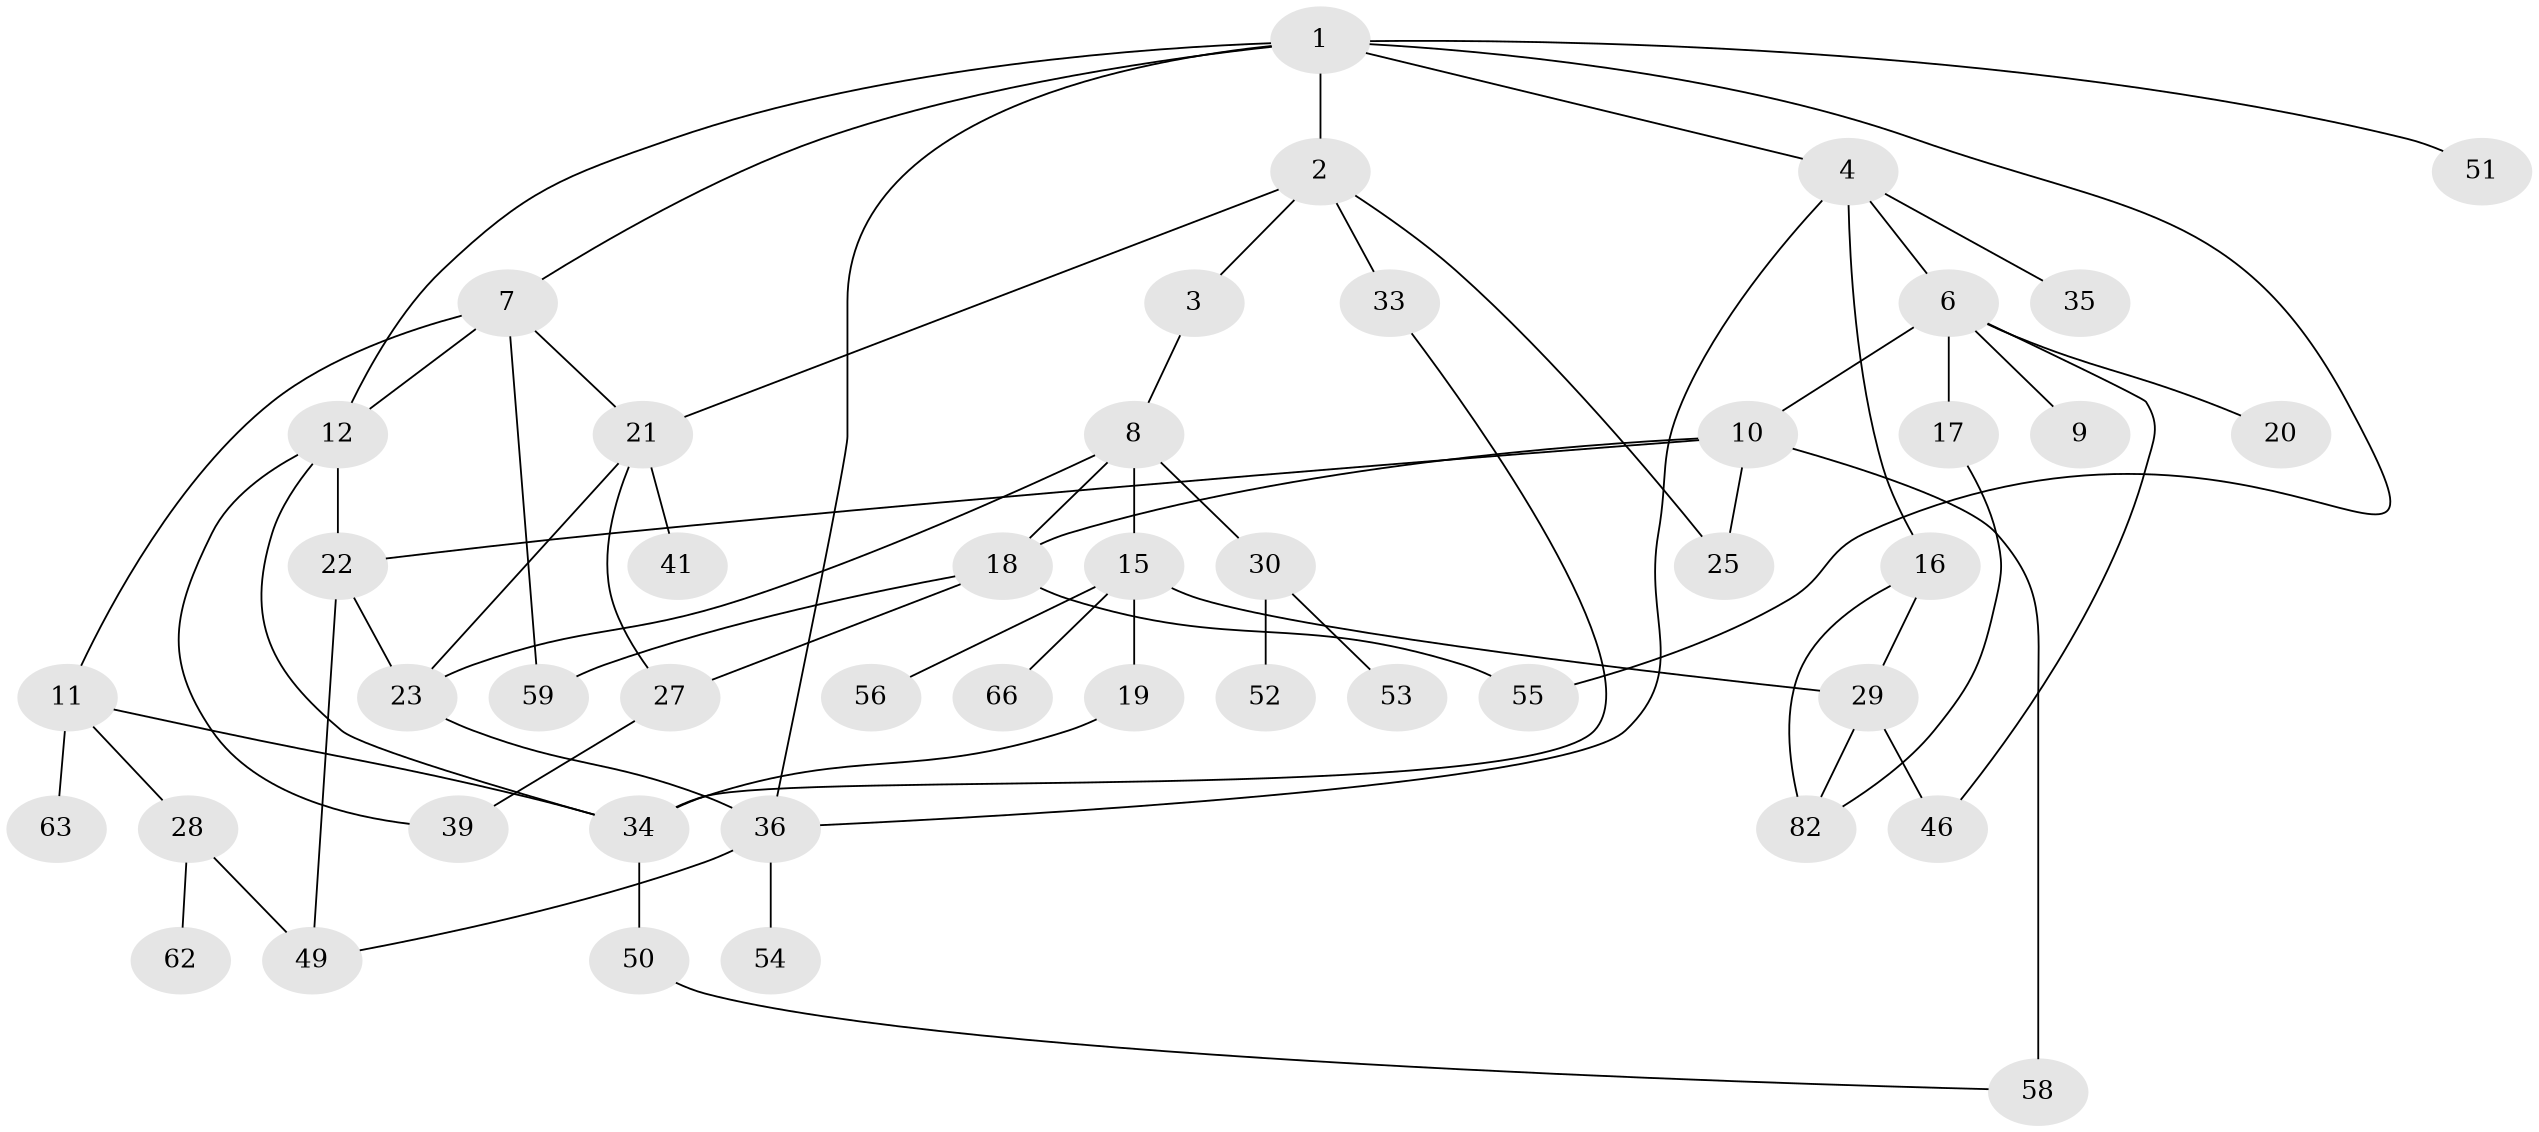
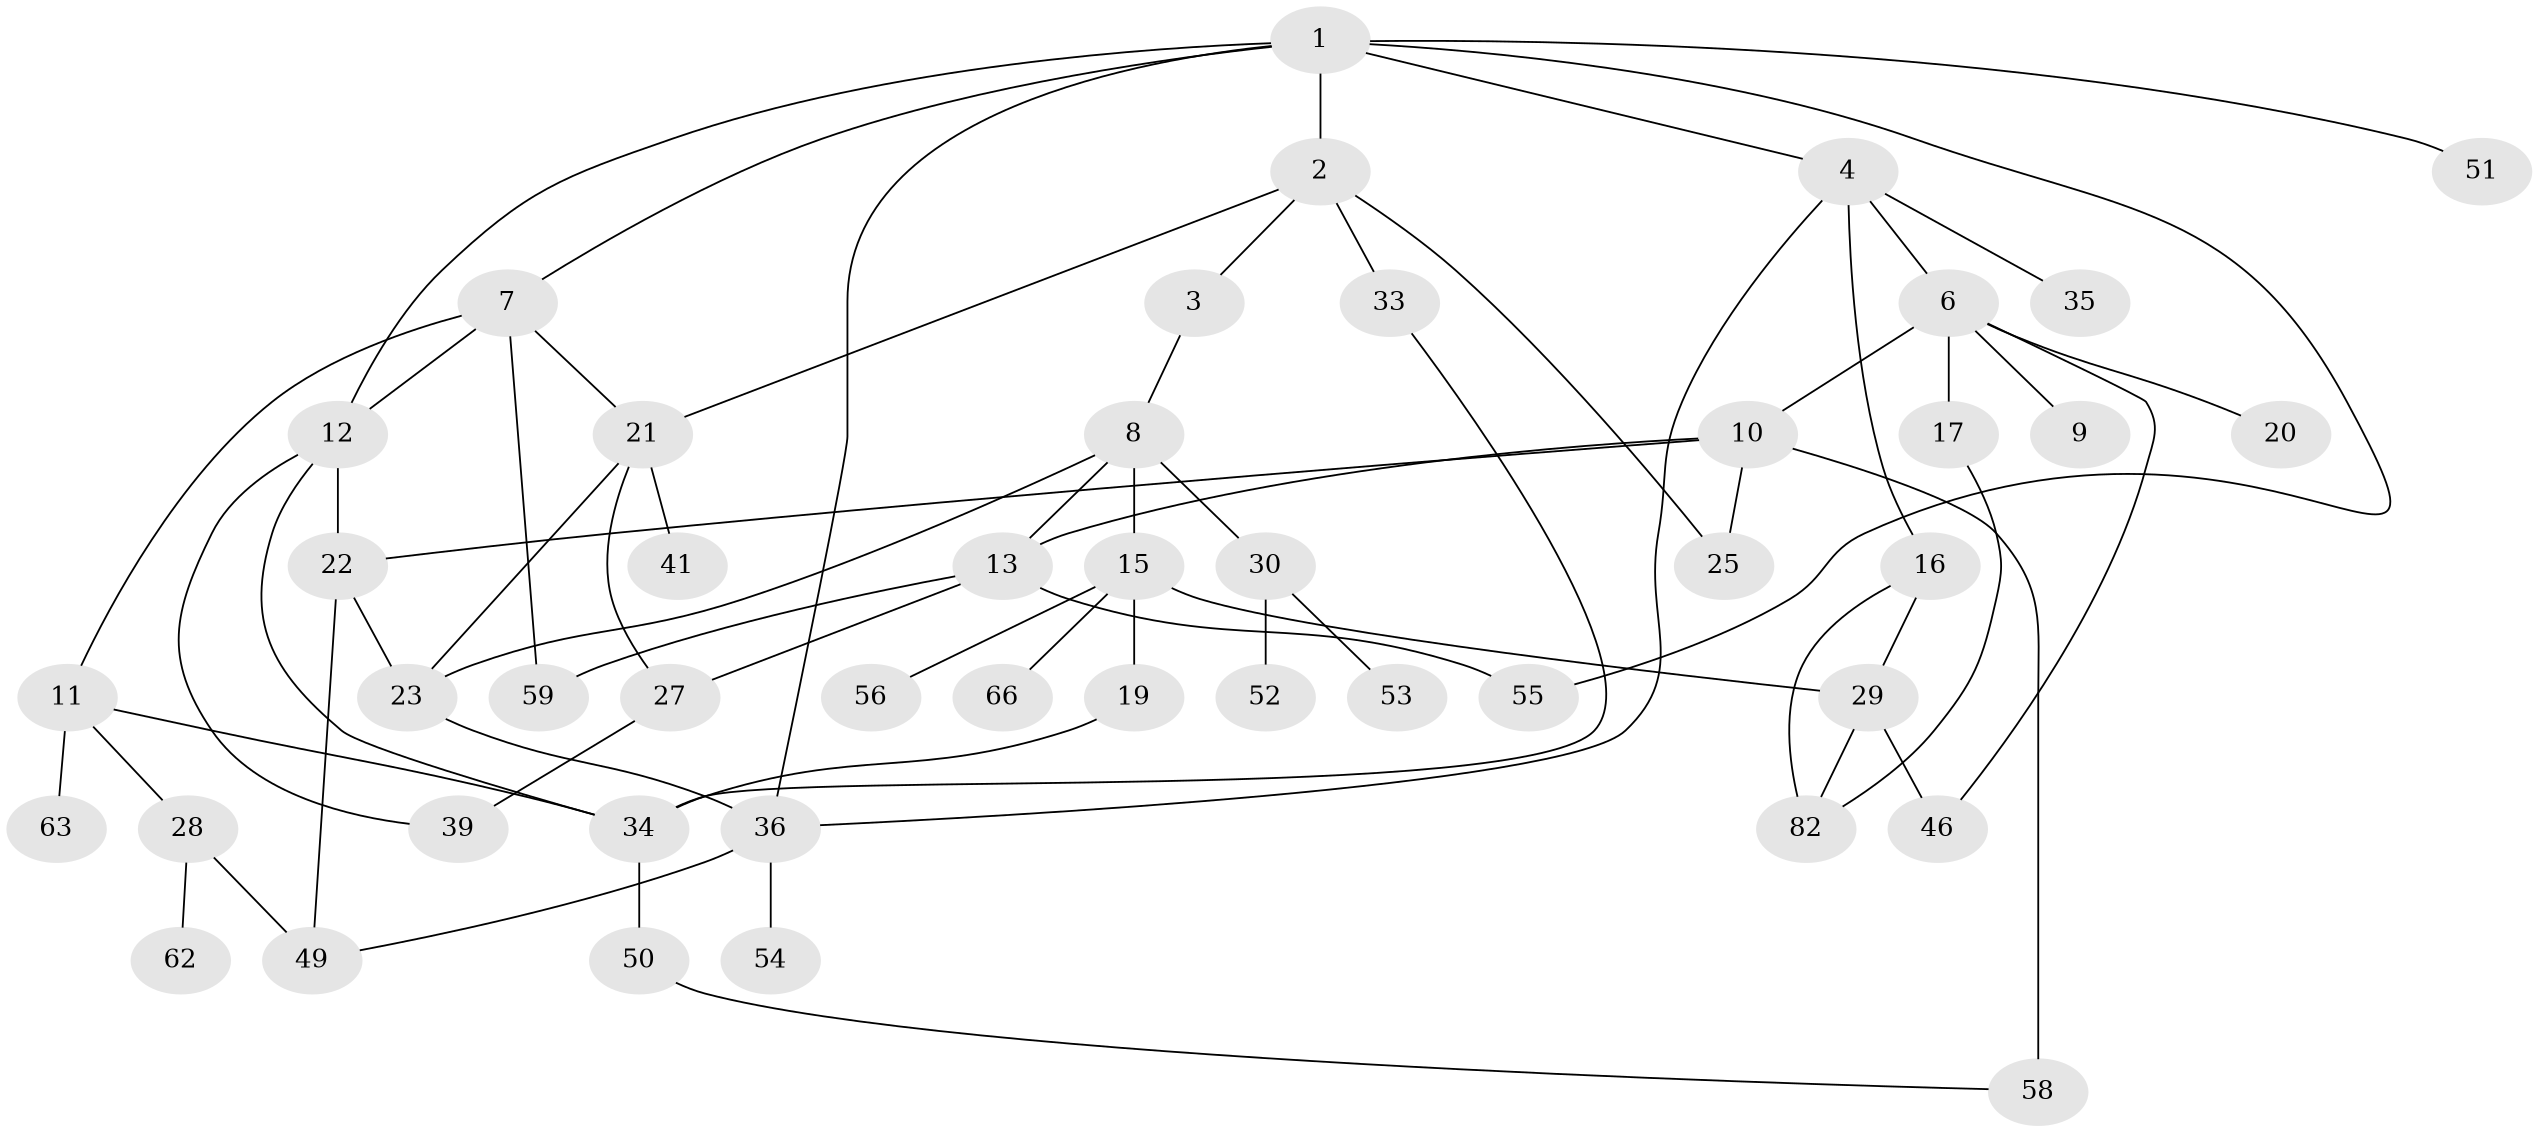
node "18": label "18" -> "13"
